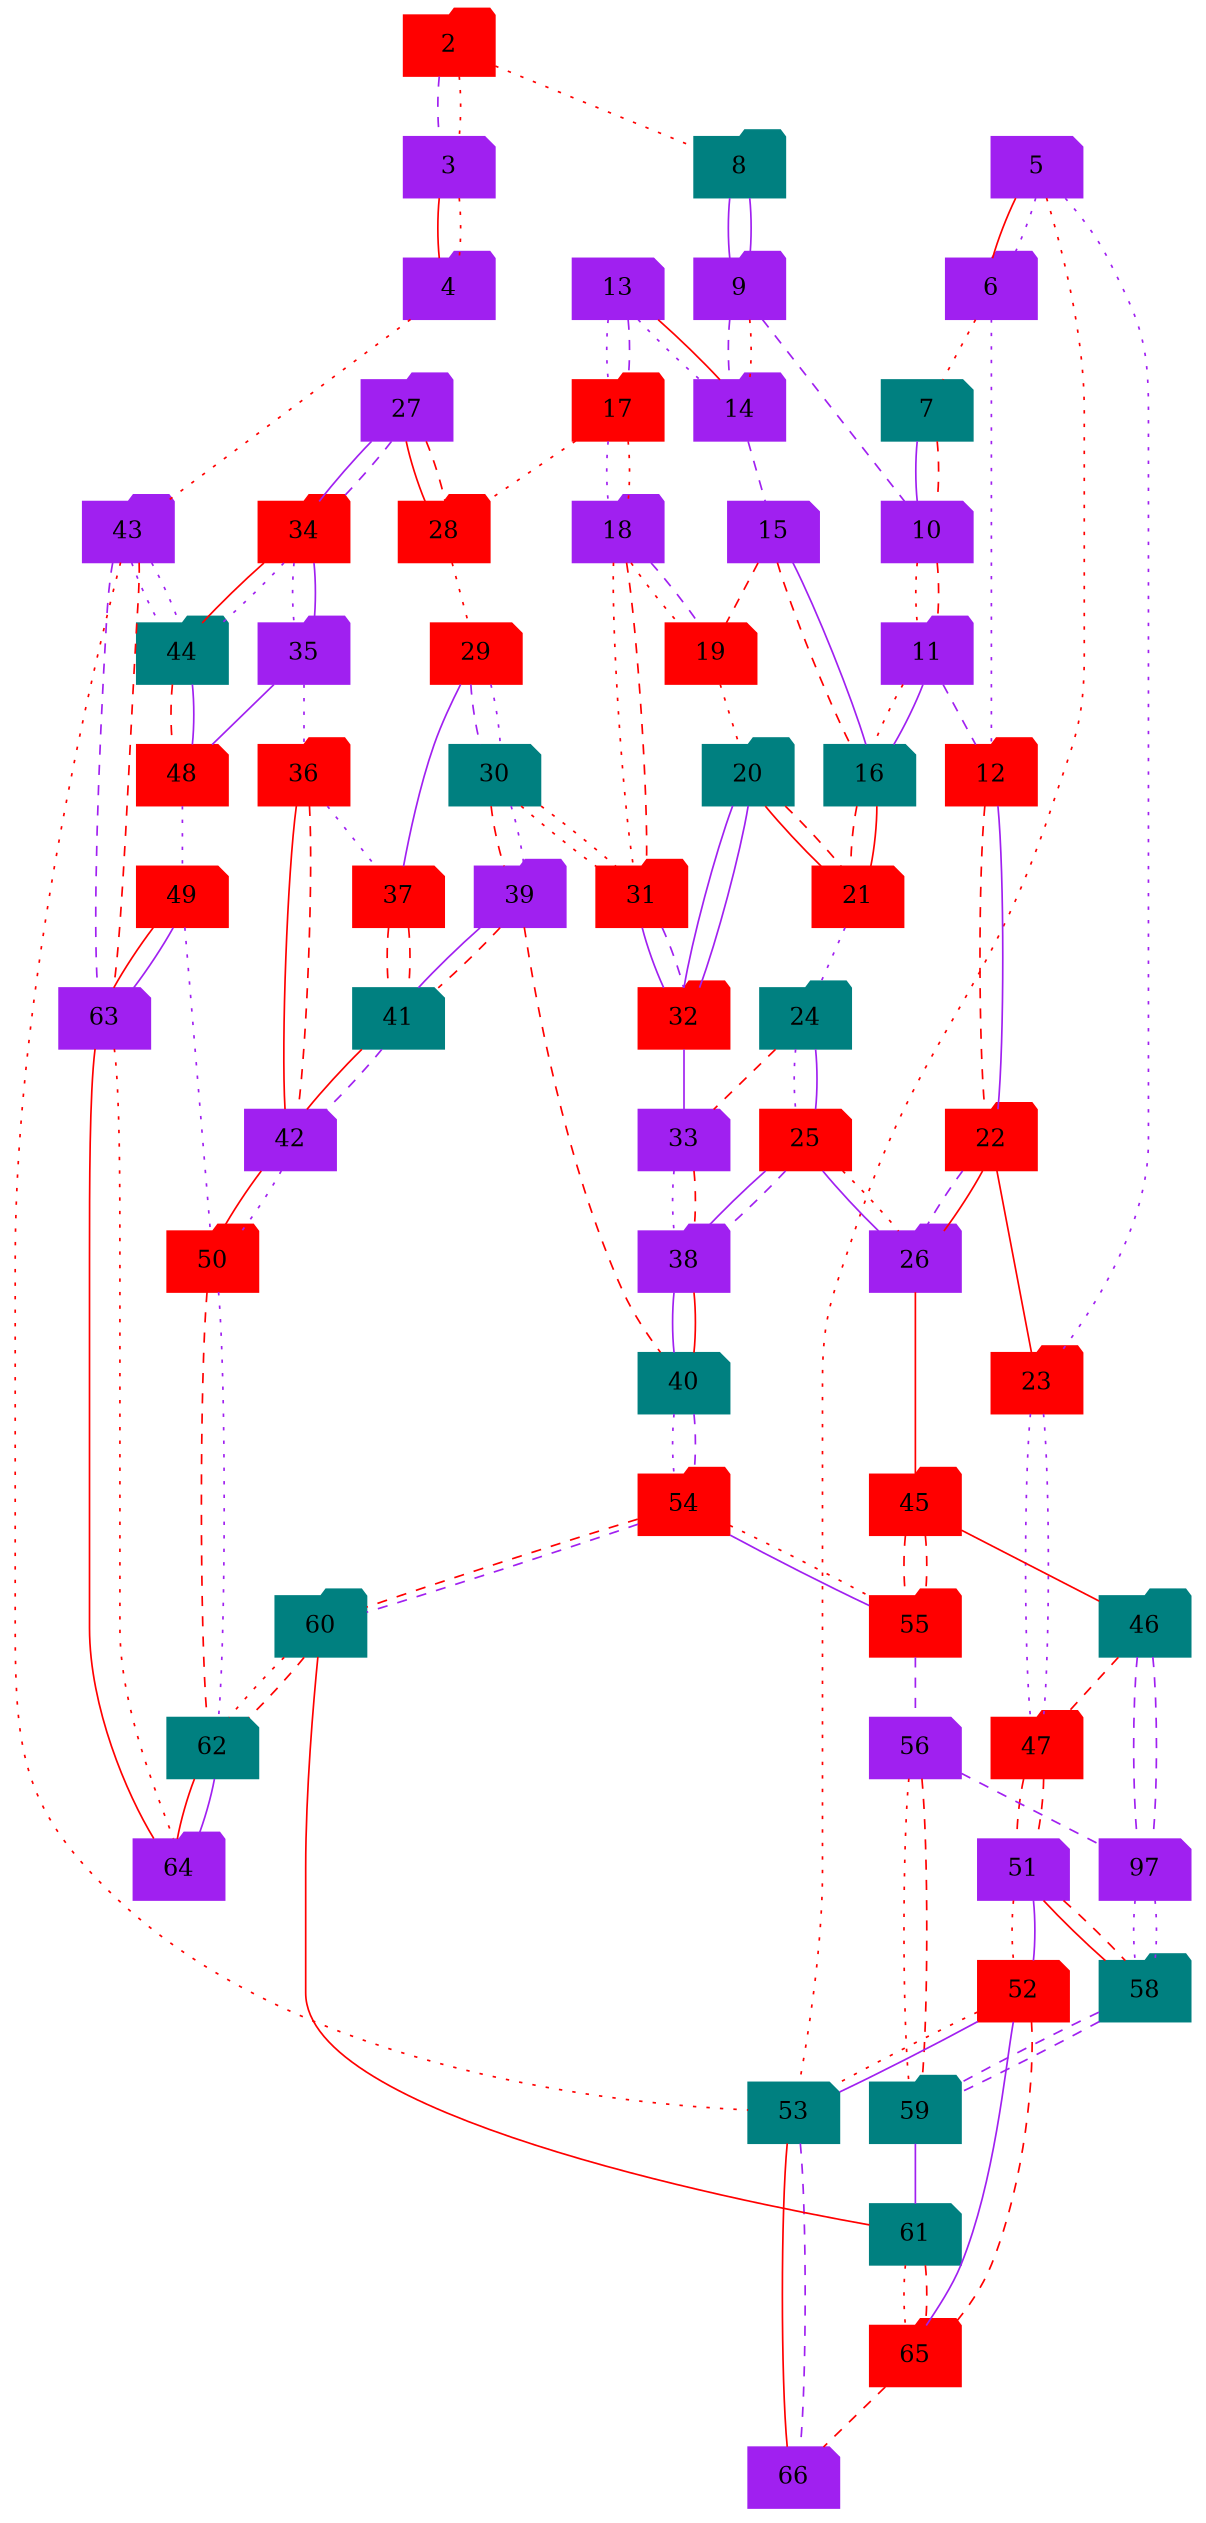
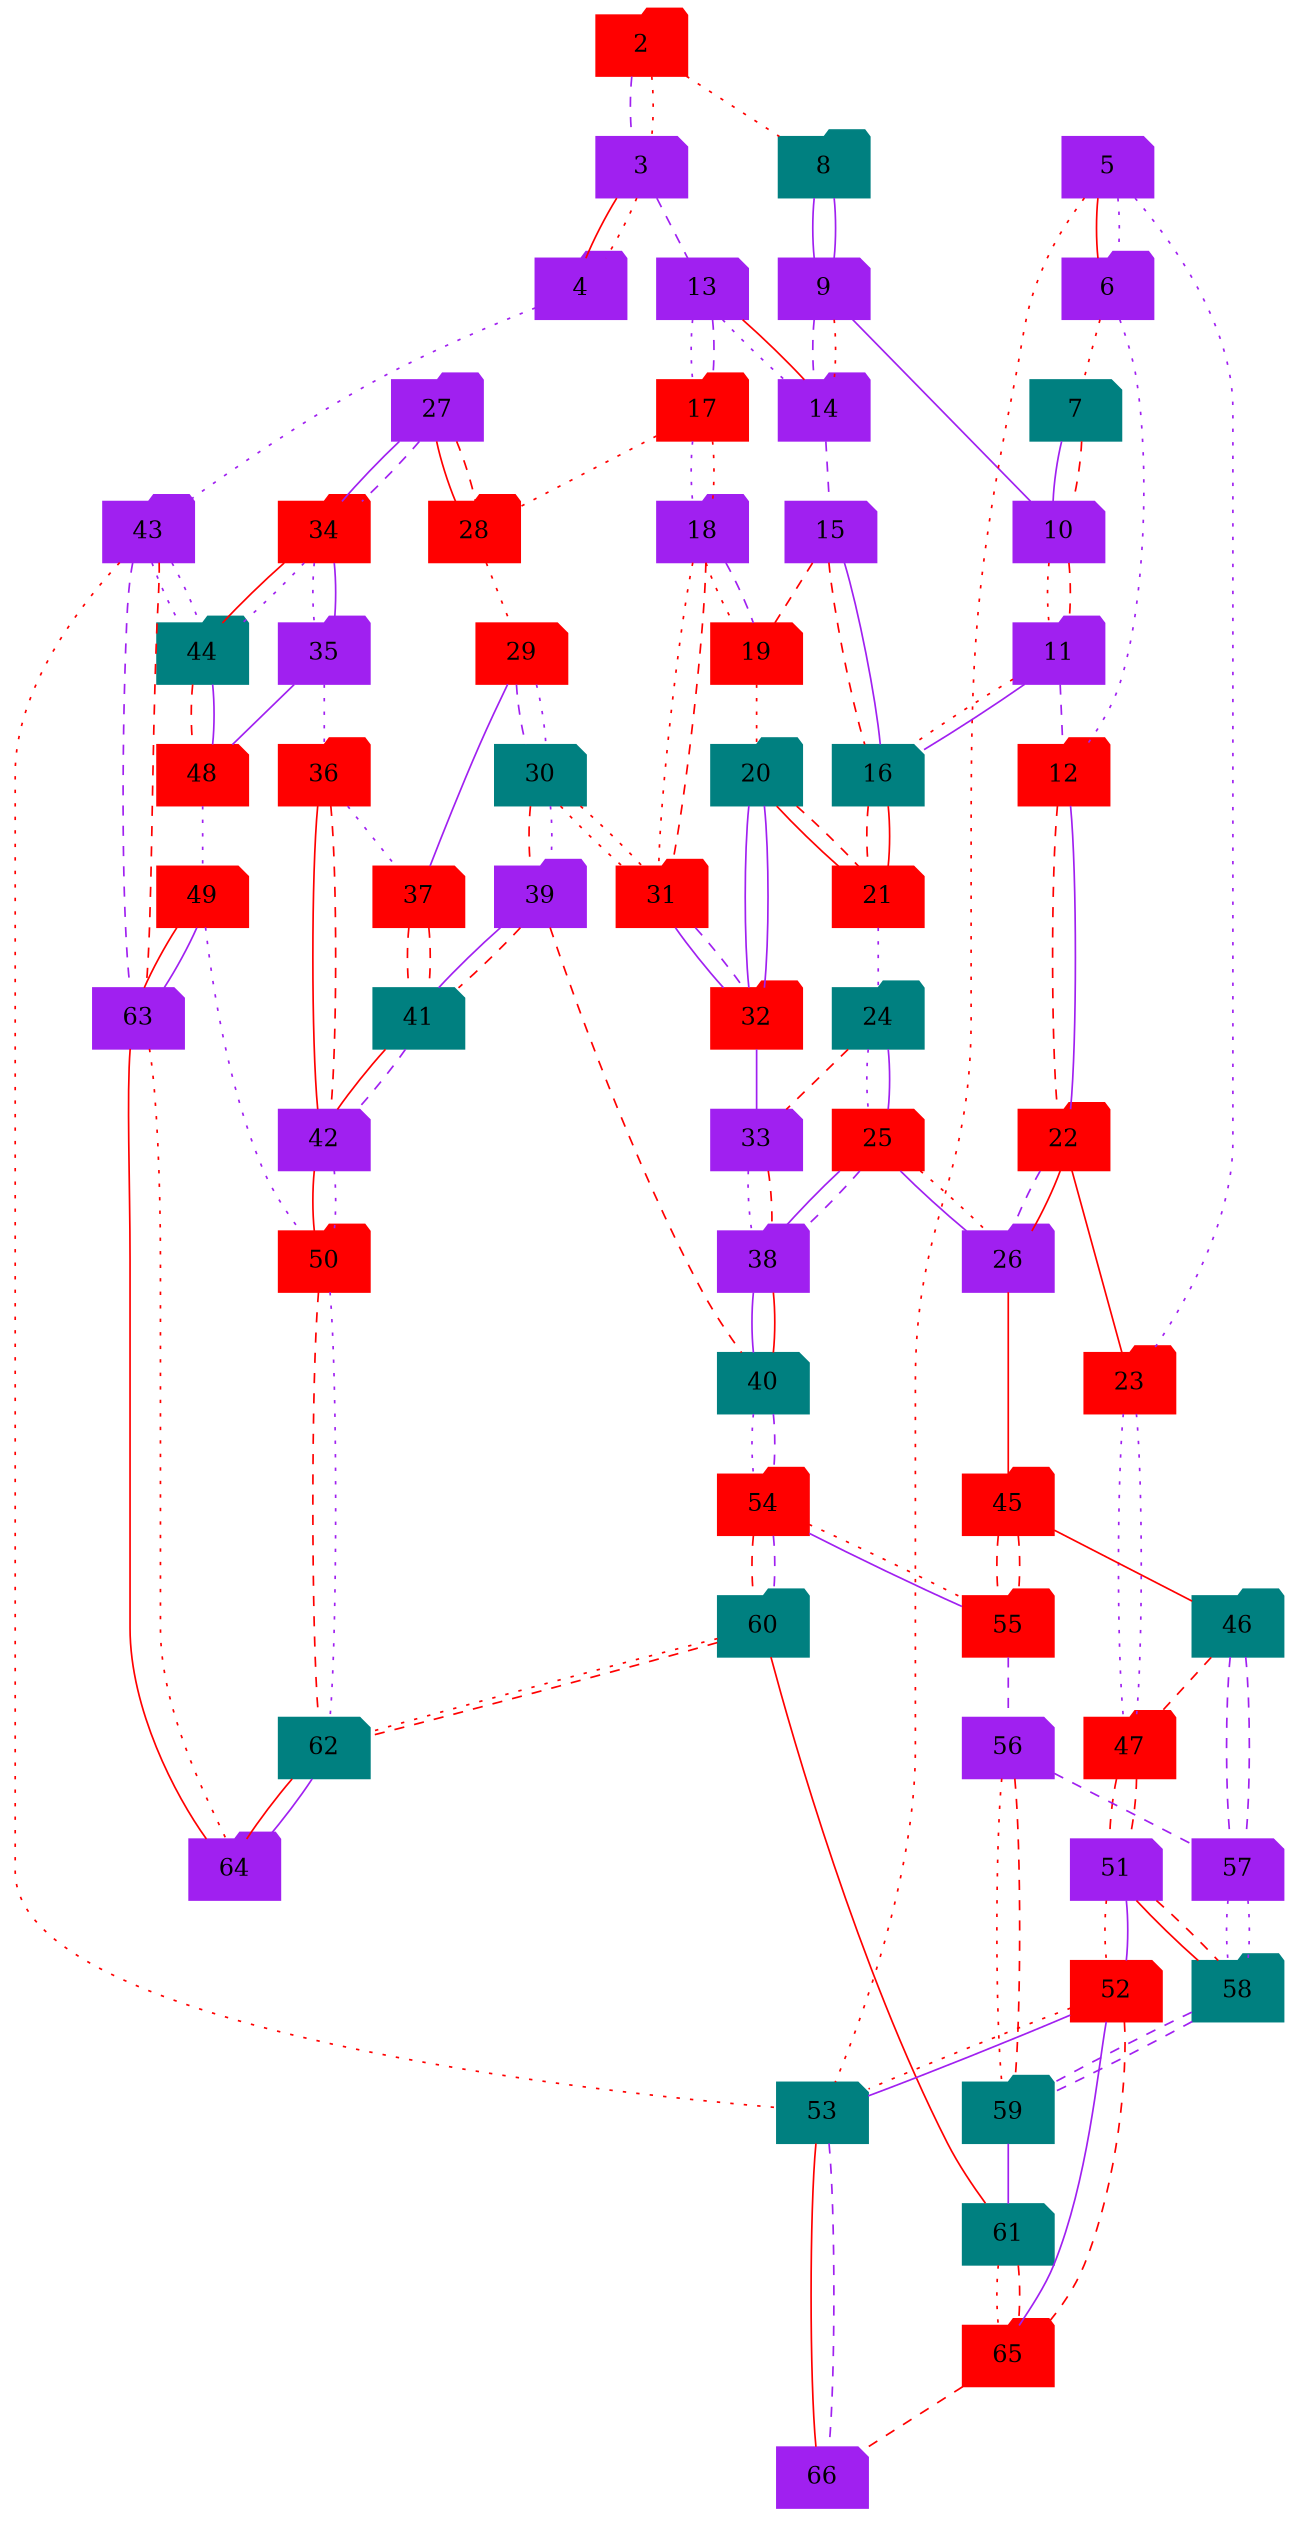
edge "3" -- "13": added
node "9": shape folder -> note
edge "4" -- "43": color red -> purple
edge "9" -- "10": style dashed -> solid
node "97": label "97" -> "57"
